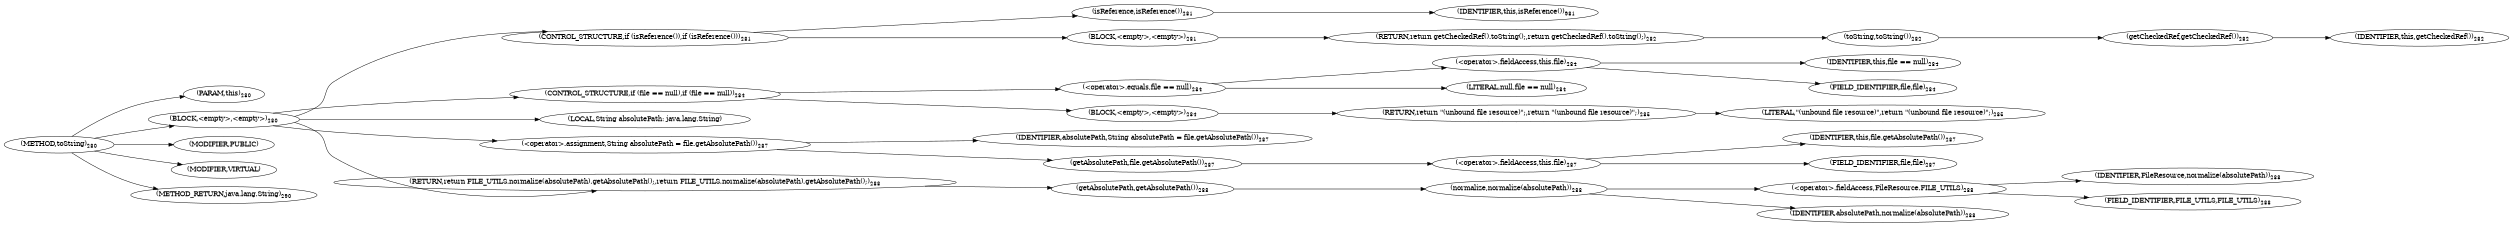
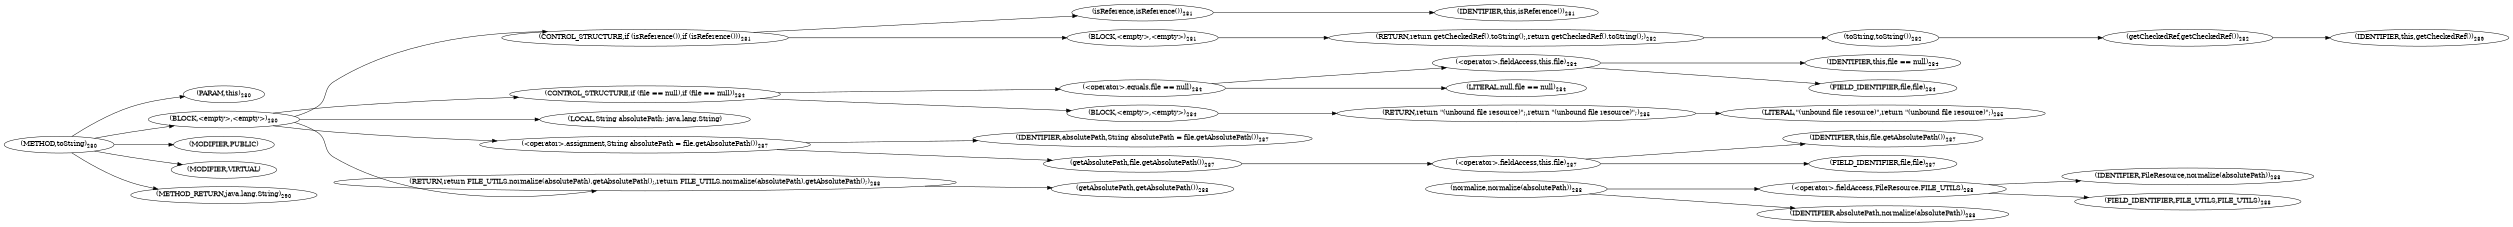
node "(IDENTIFIER,this,isReference())": text "981" -> "281"
node "(IDENTIFIER,this,getCheckedRef())": text "282" -> "289"
edge "(getAbsolutePath,getAbsolutePath())" -> "(normalize,normalize(absolutePath))": removed
